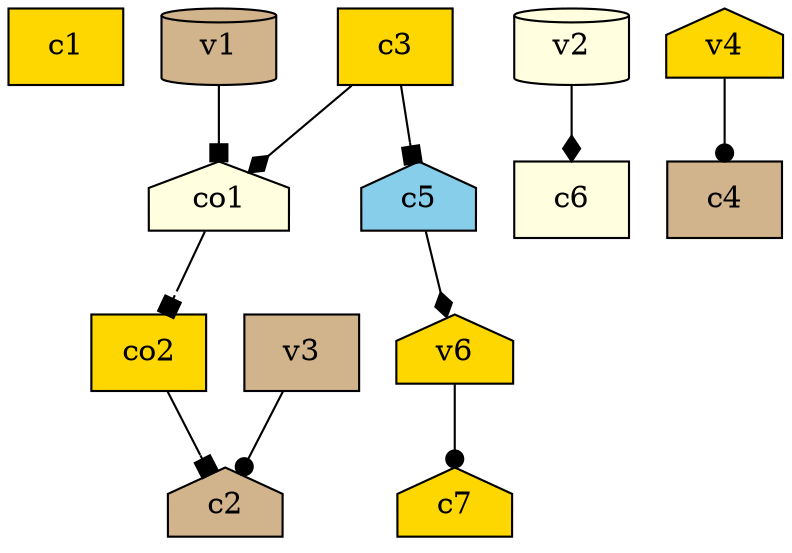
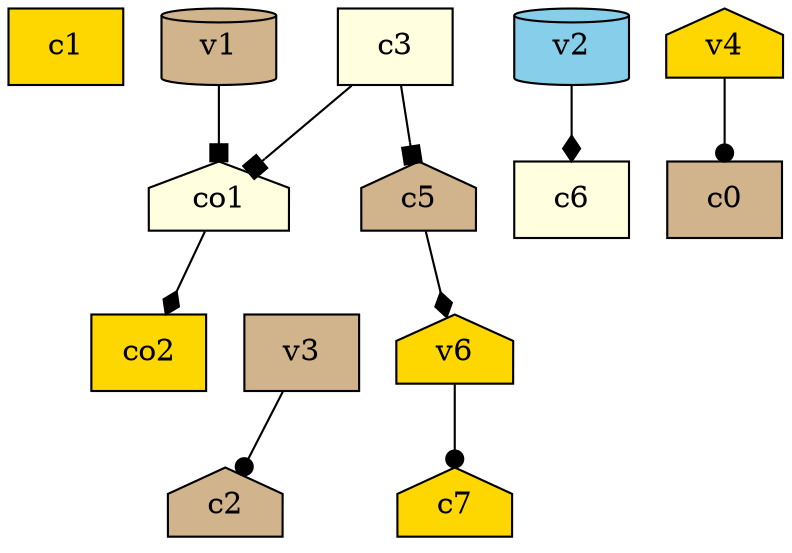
node "c3": fillcolor gold -> lightyellow
node "v2": fillcolor lightyellow -> skyblue
edge "c3" -> "co1": arrowhead diamond -> box
node "c5": fillcolor skyblue -> tan
node "c4": label "c4" -> "c0"
edge "co1" -> "co2": arrowhead box -> diamond
edge "co2" -> "c2": removed
